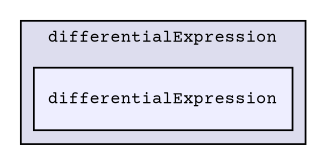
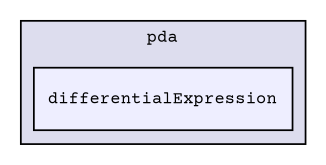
cluster "differentialExpression": label "differentialExpression" -> "pda"
